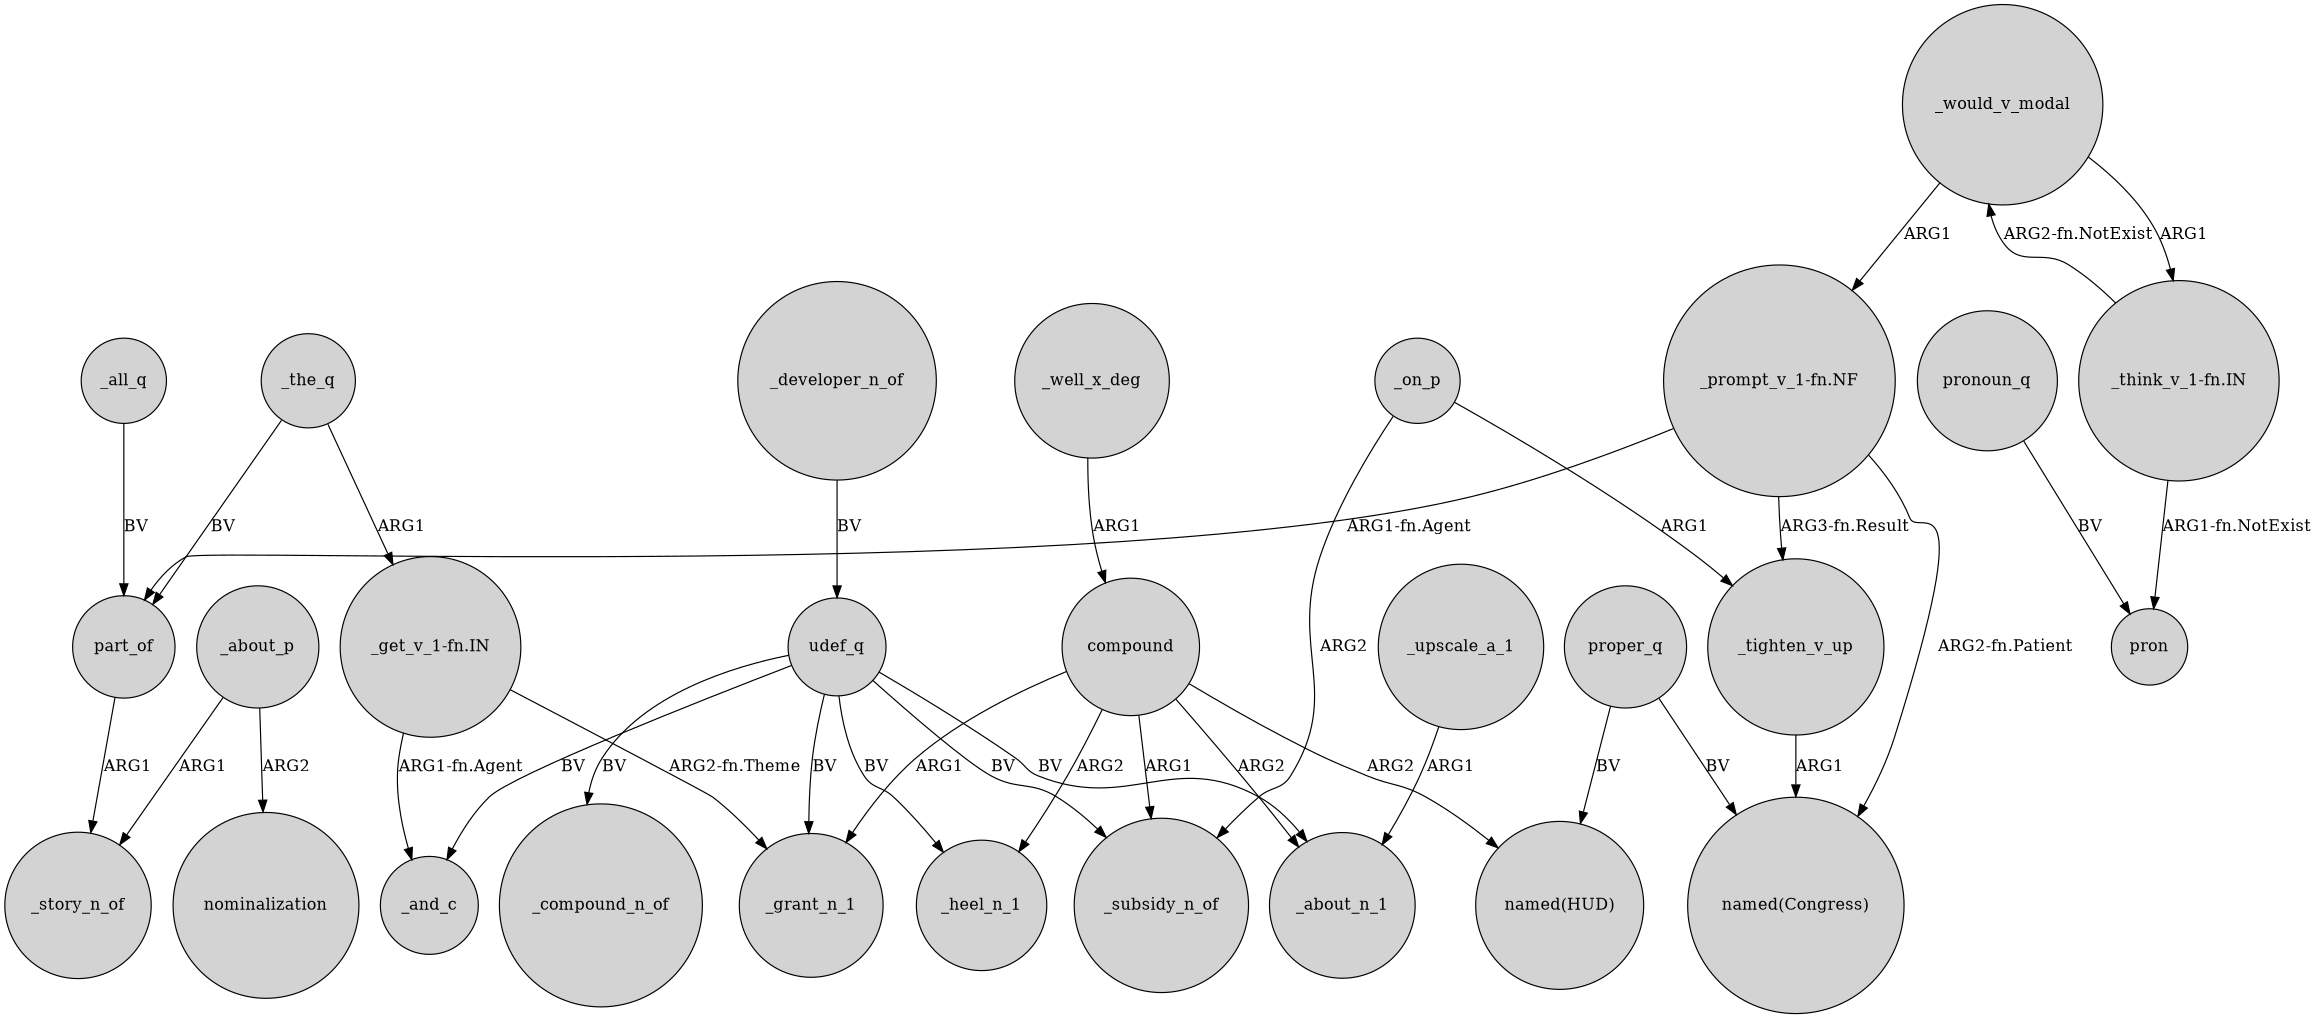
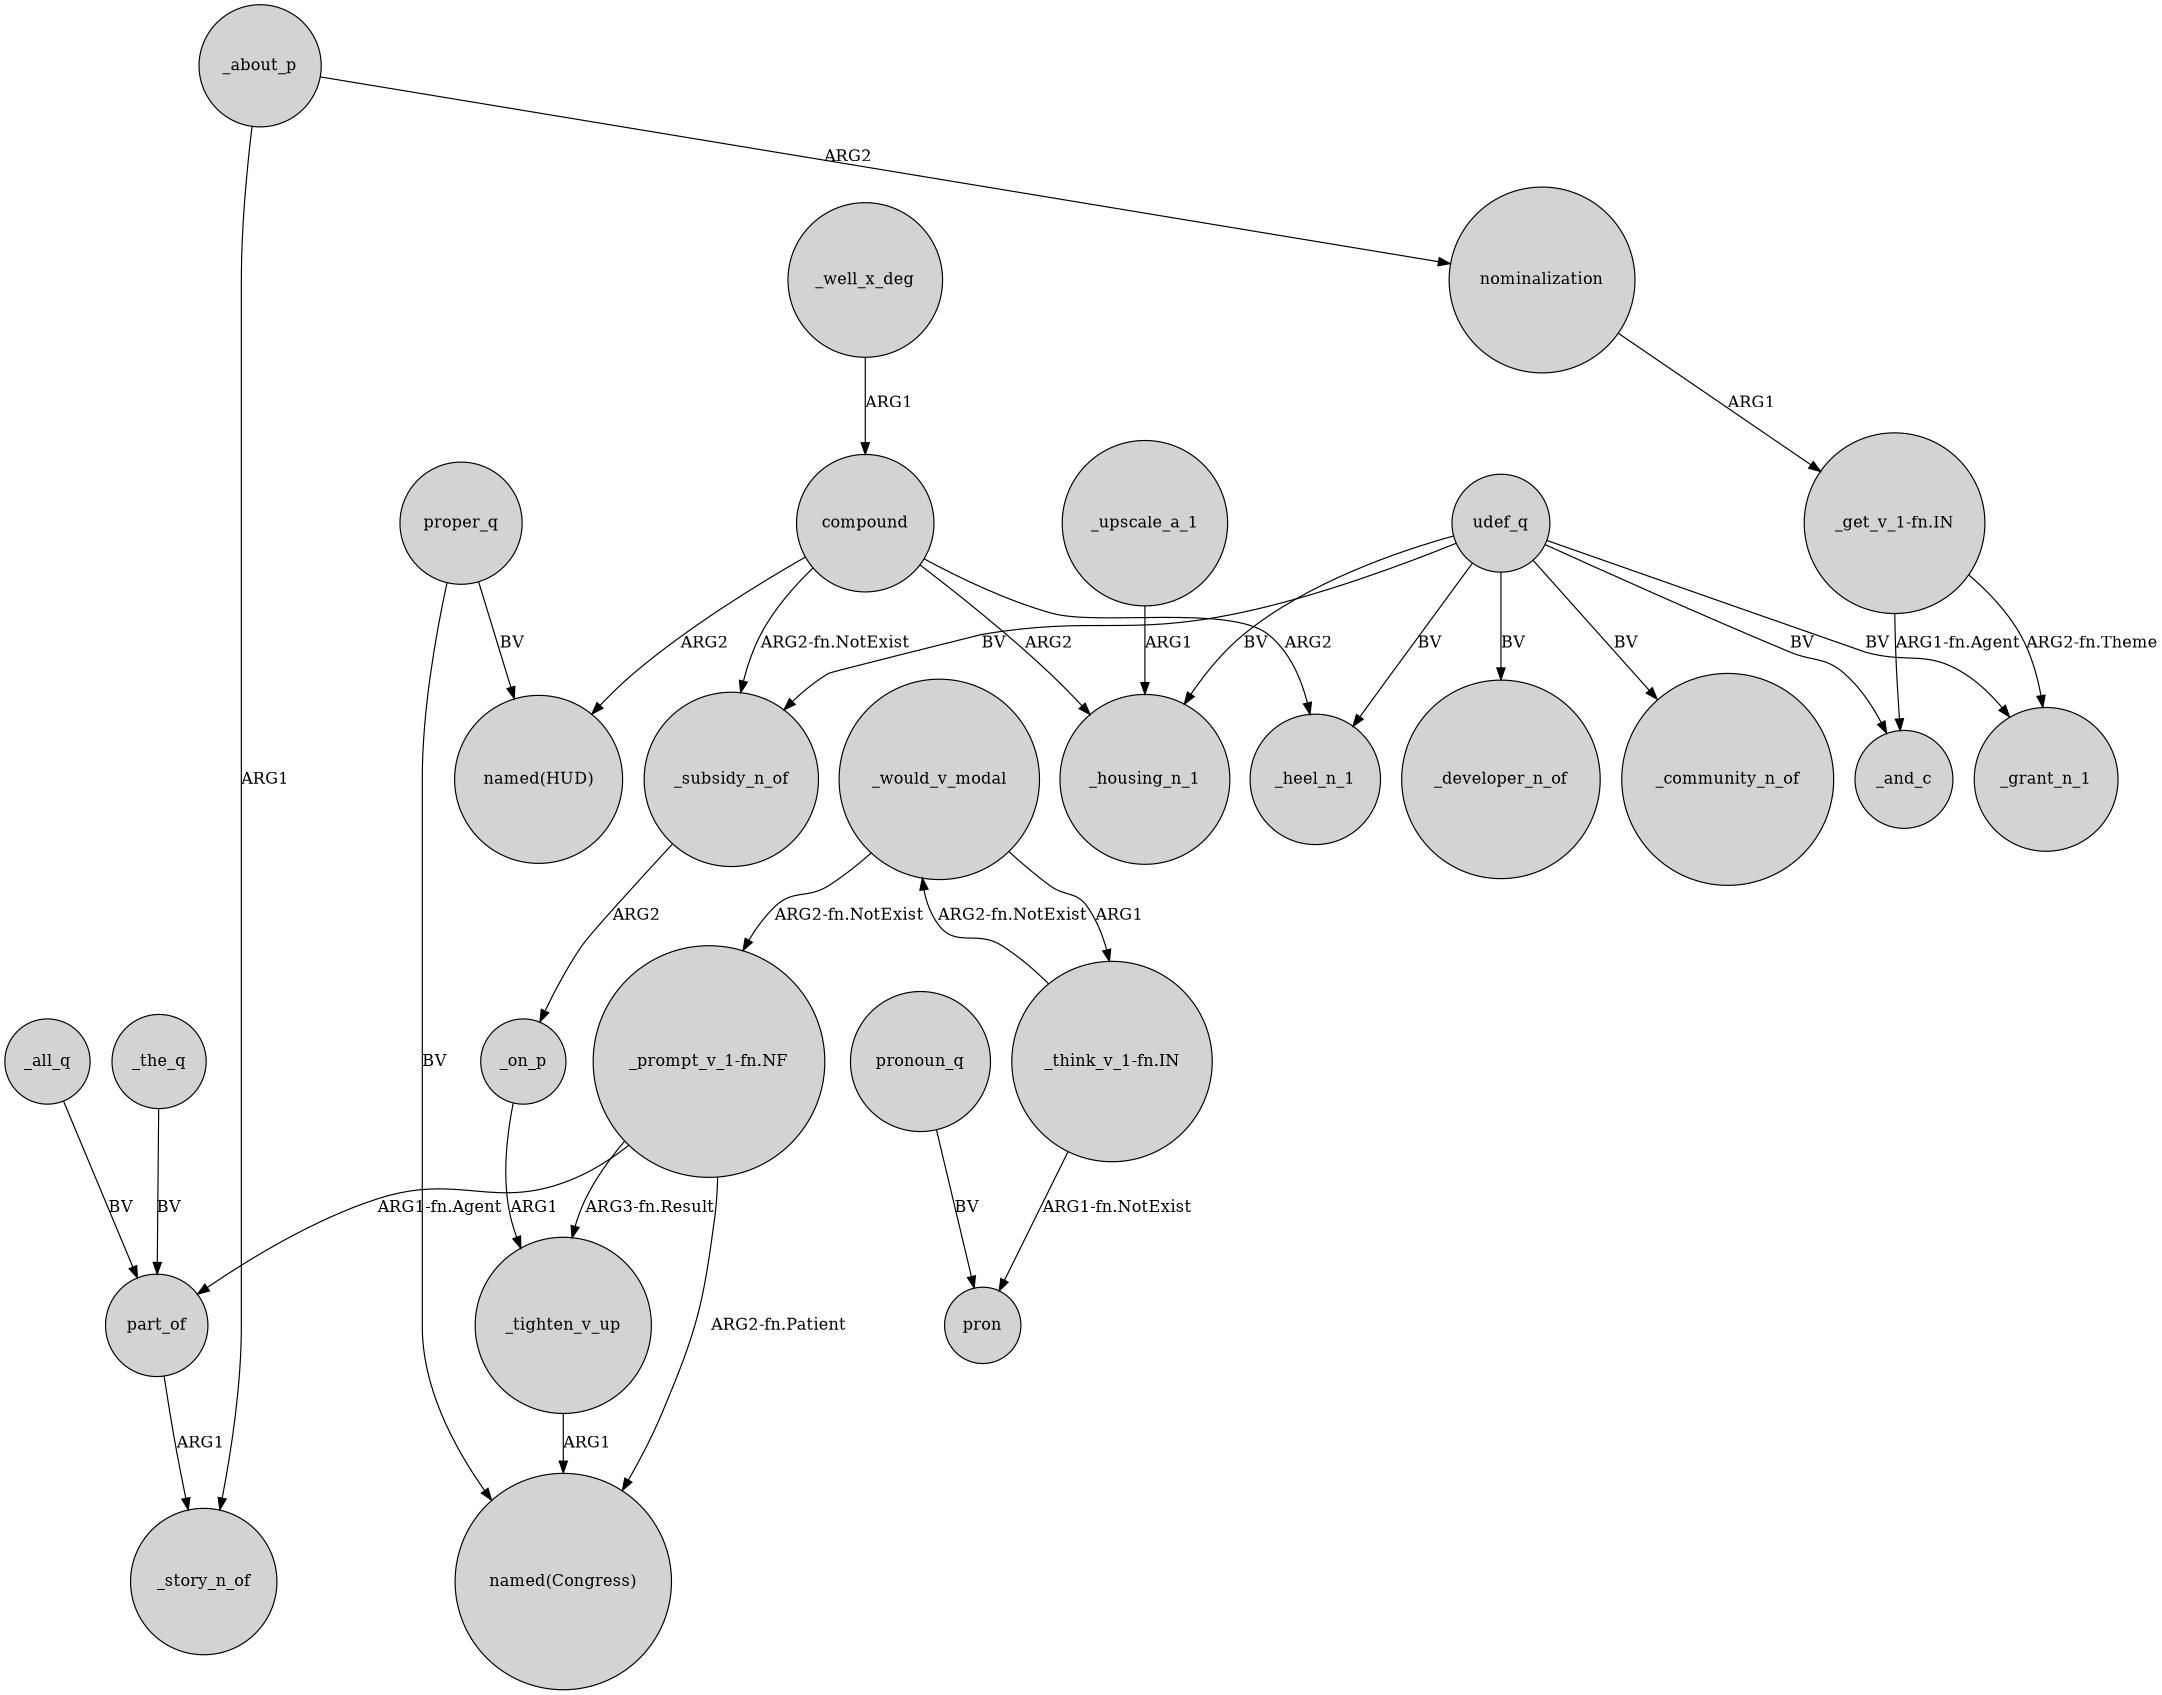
edge "_would_v_modal" -> "_prompt_v_1-fn.NF": label "ARG1" -> "ARG2-fn.NotExist"
edge "_the_q" -> "_get_v_1-fn.IN": now "nominalization" -> "_get_v_1-fn.IN"
edge "_developer_n_of" -> "udef_q": reversed
edge "_on_p" -> "_subsidy_n_of": reversed
edge "compound" -> "_grant_n_1": removed, label "ARG1"
edge "compound" -> "_subsidy_n_of": label "ARG1" -> "ARG2-fn.NotExist"
node "_compound_n_of": label "_compound_n_of" -> "_community_n_of"
node "_about_n_1": label "_about_n_1" -> "_housing_n_1"
